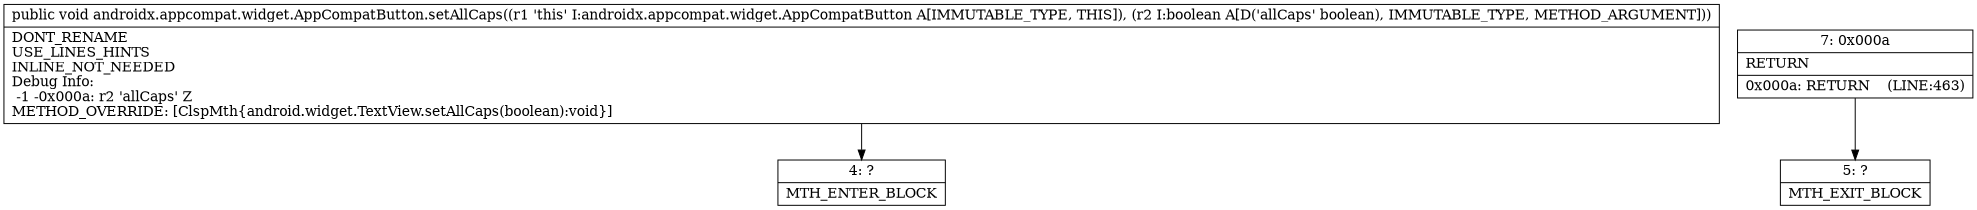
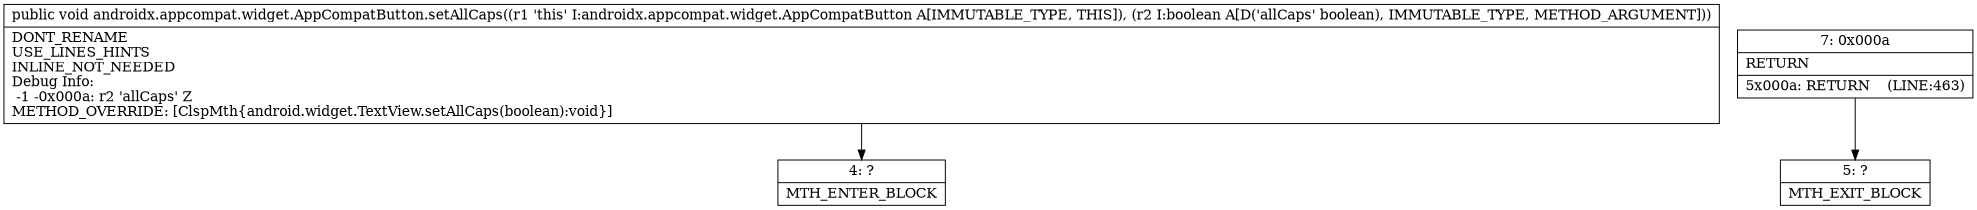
node "7: 0x000a": text "0x000a: RETURN    (LINE:463)" -> "5x000a: RETURN    (LINE:463)"
